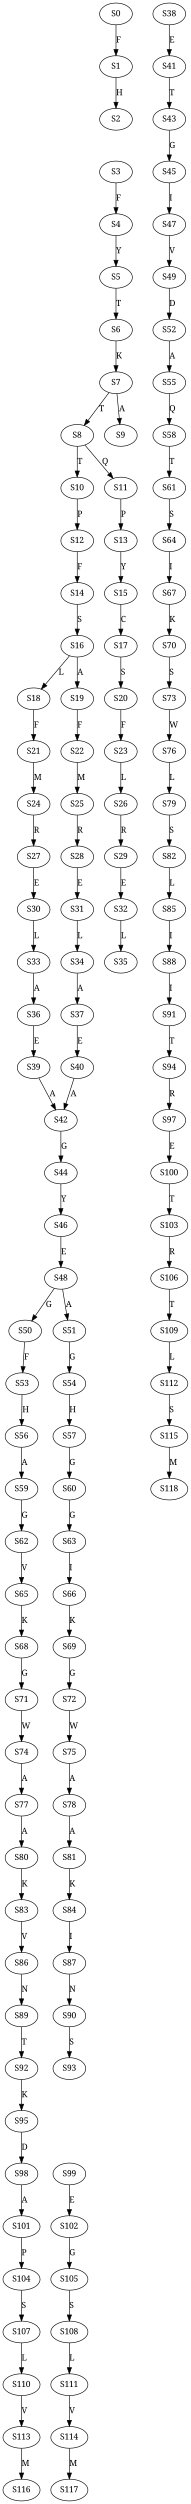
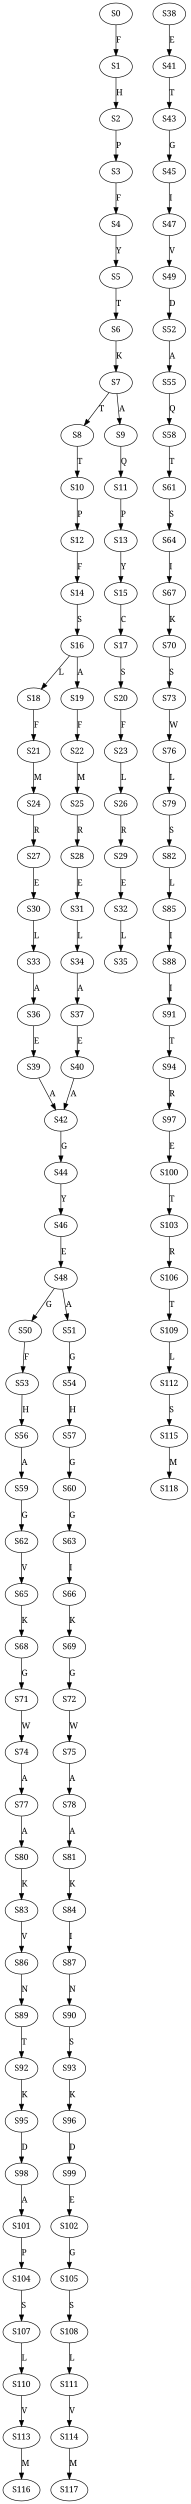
edge "S2" -> "S3": added, label "P"
edge "S8" -> "S11": now "S9" -> "S11"
node "S96": added
